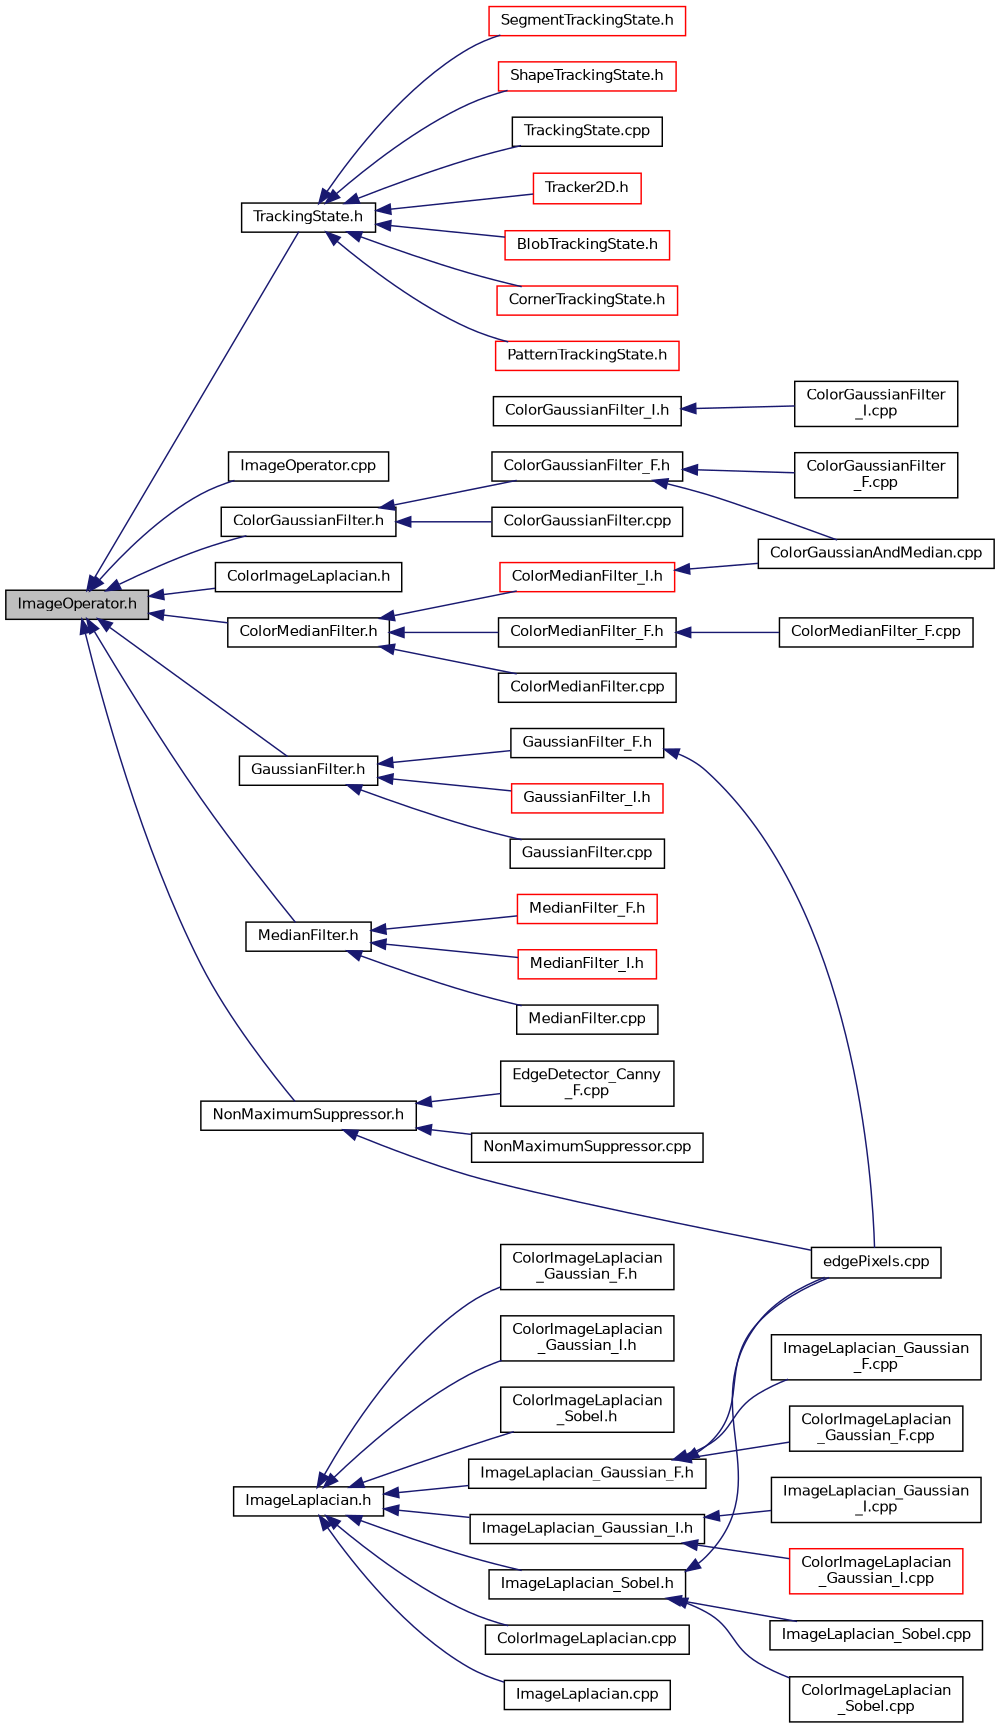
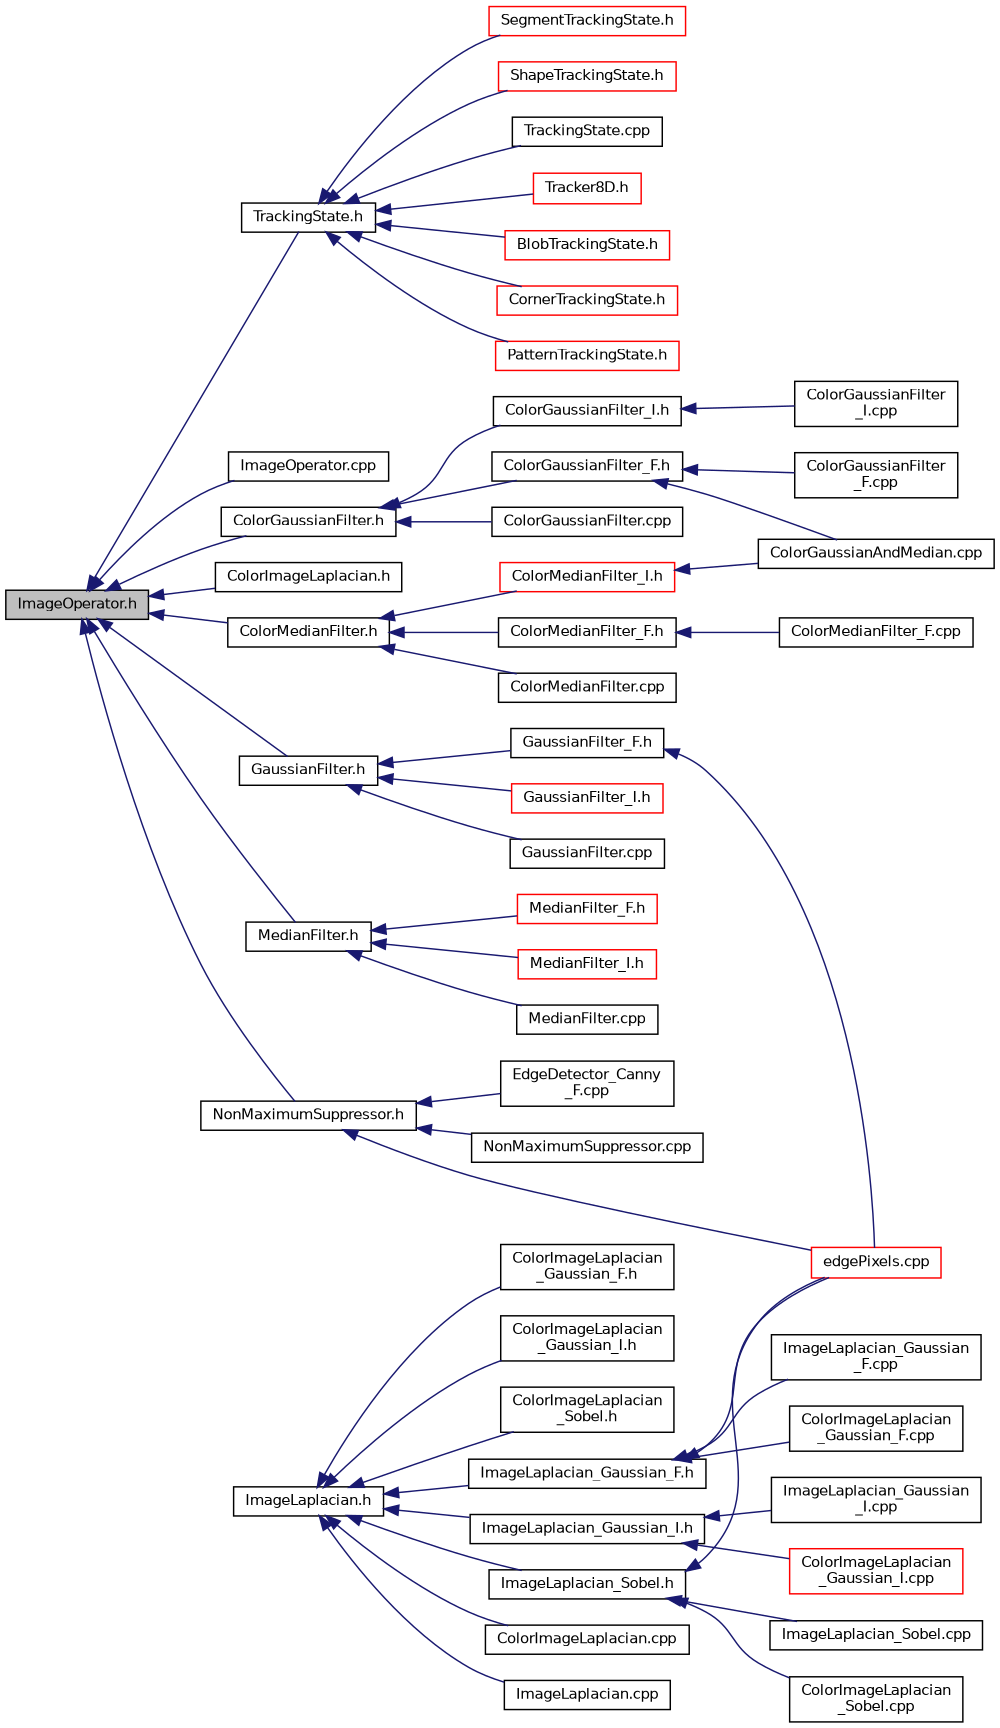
node "Tracker2D.h": label "Tracker2D.h" -> "Tracker8D.h"
edge "ColorGaussianFilter_I.h" -> "ColorGaussianFilter.h": added
node "edgePixels.cpp": color black -> red
